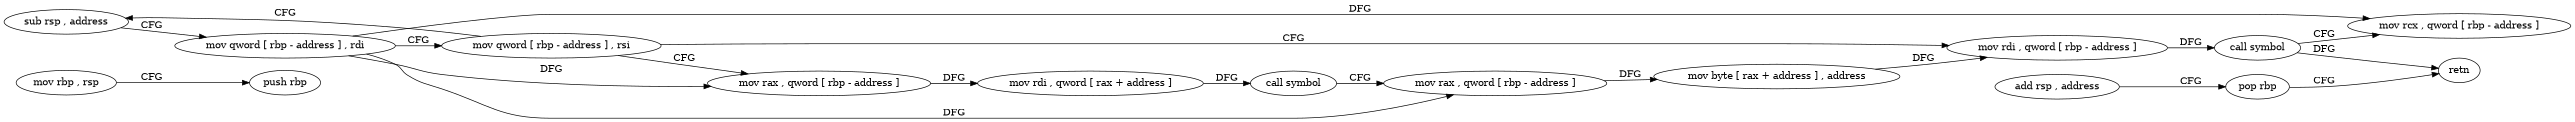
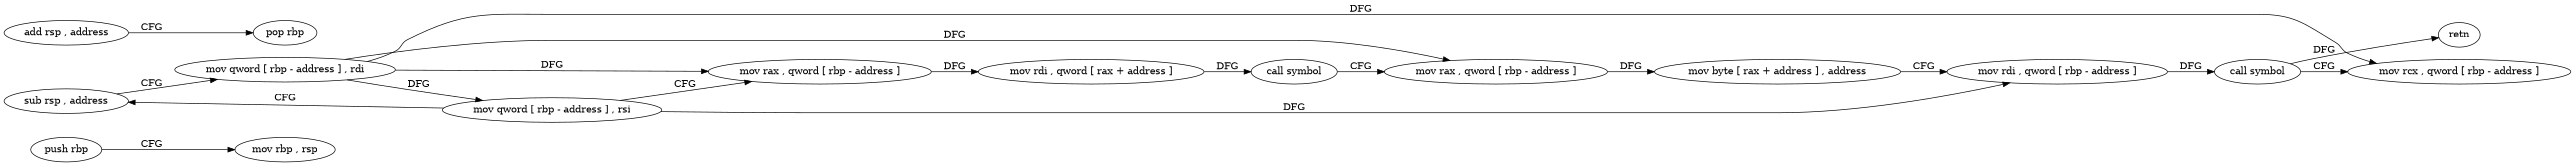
edge "mov qword [ rbp - address ] , rsi" -> "mov rdi , qword [ rbp - address ]": label "CFG" -> "DFG"
edge "mov qword [ rbp - address ] , rdi" -> "mov qword [ rbp - address ] , rsi": label "CFG" -> "DFG"
edge "mov byte [ rax + address ] , address" -> "mov rdi , qword [ rbp - address ]": label "DFG" -> "CFG"
edge "mov rbp , rsp" -> "push rbp": reversed
edge "pop rbp" -> "retn": removed, label "CFG"
